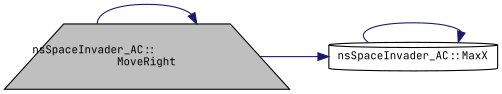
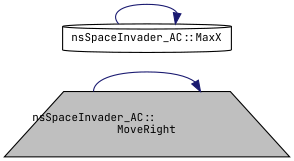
edge "nsSpaceInvader_AC:: MoveRight" -> "nsSpaceInvader_AC::MaxX": removed
